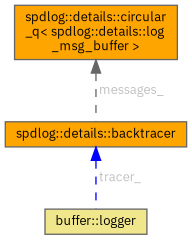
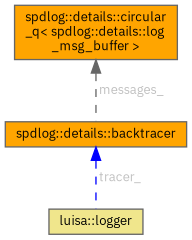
node "buffer::logger": label "buffer::logger" -> "luisa::logger"
